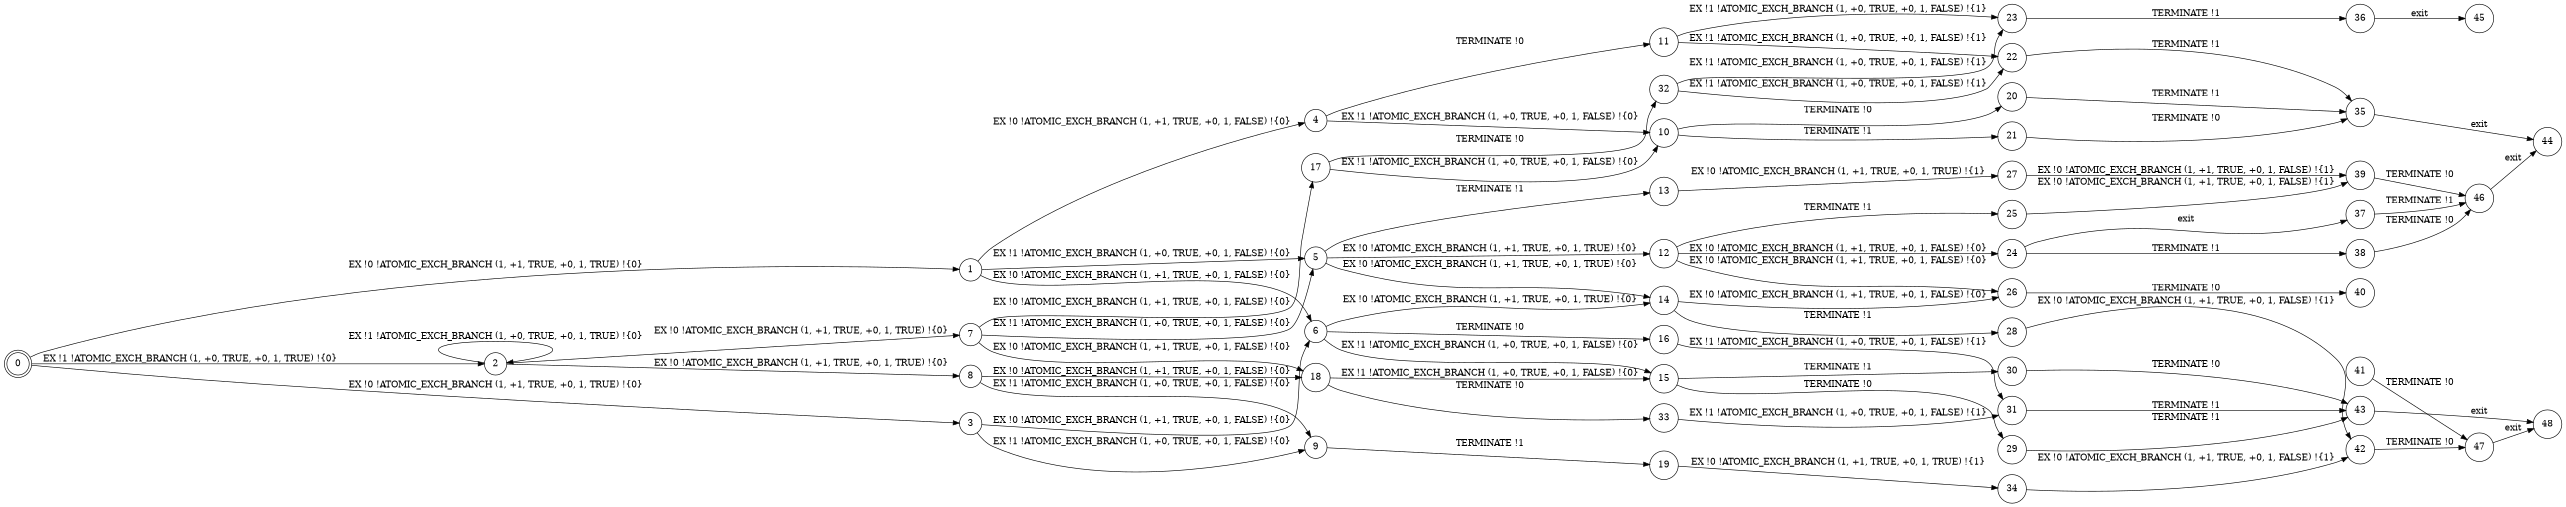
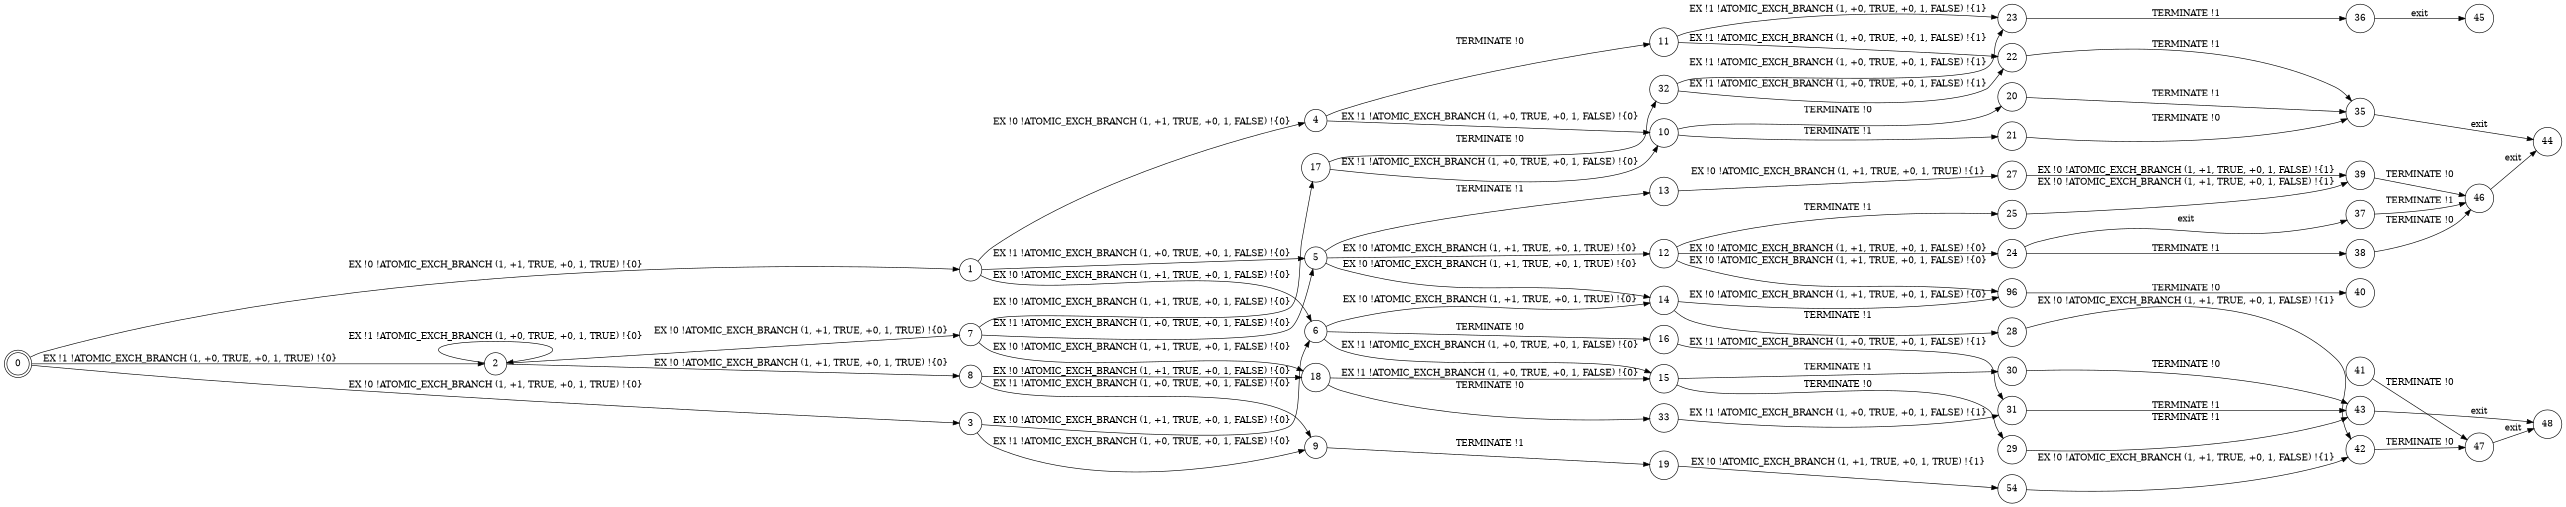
node "26": label "26" -> "96"
node "34": label "34" -> "54"
